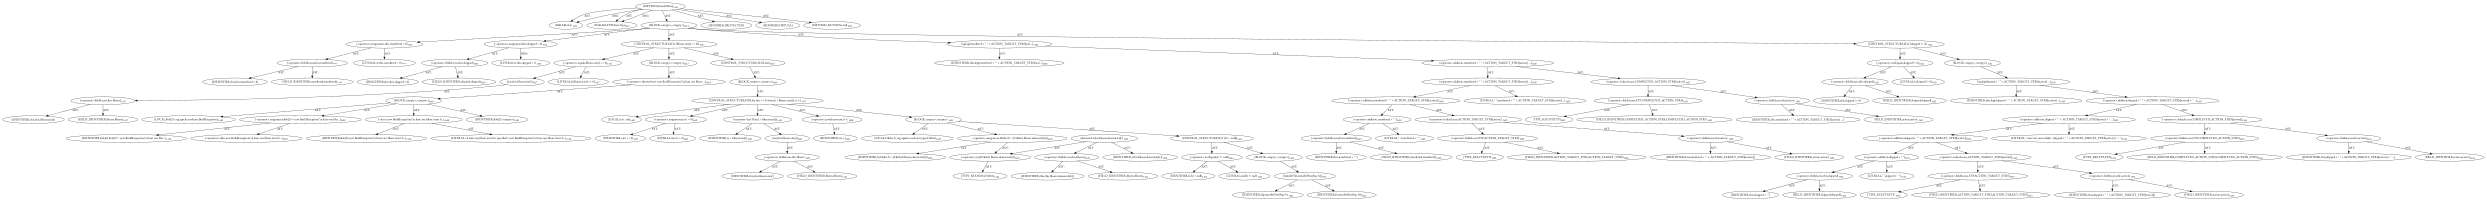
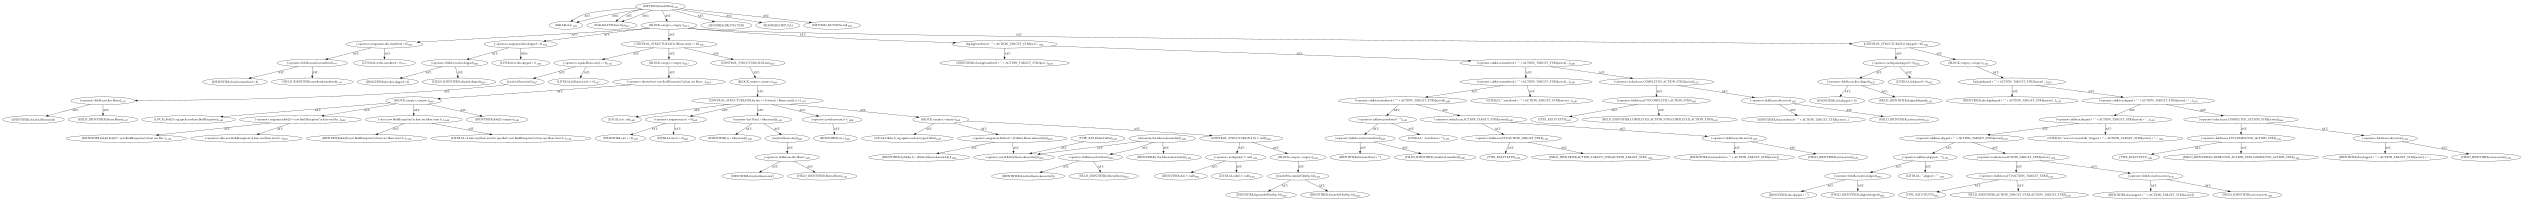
edge "(<operator>.cast,(FileSet) filesets.elementAt(i))" -> "(TYPE_REF,FileSet,FileSet)": reversed
